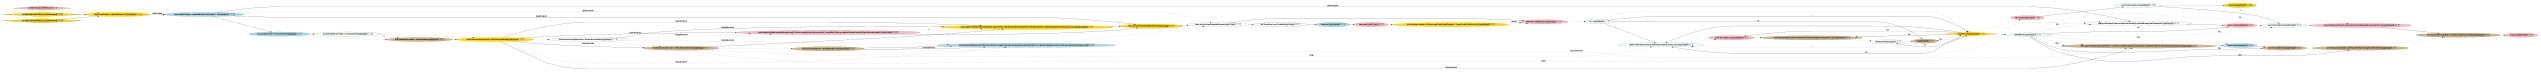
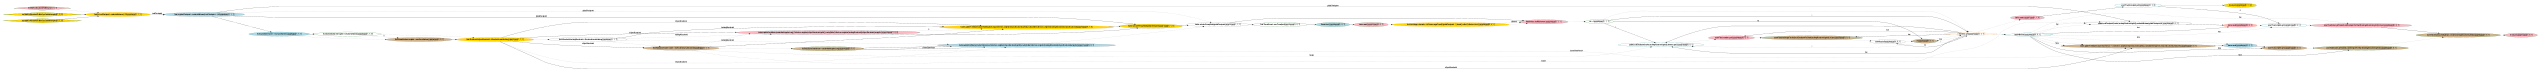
node "i < elements.size()@@@31@@@['1', '1', '1']": fillcolor gold -> white
